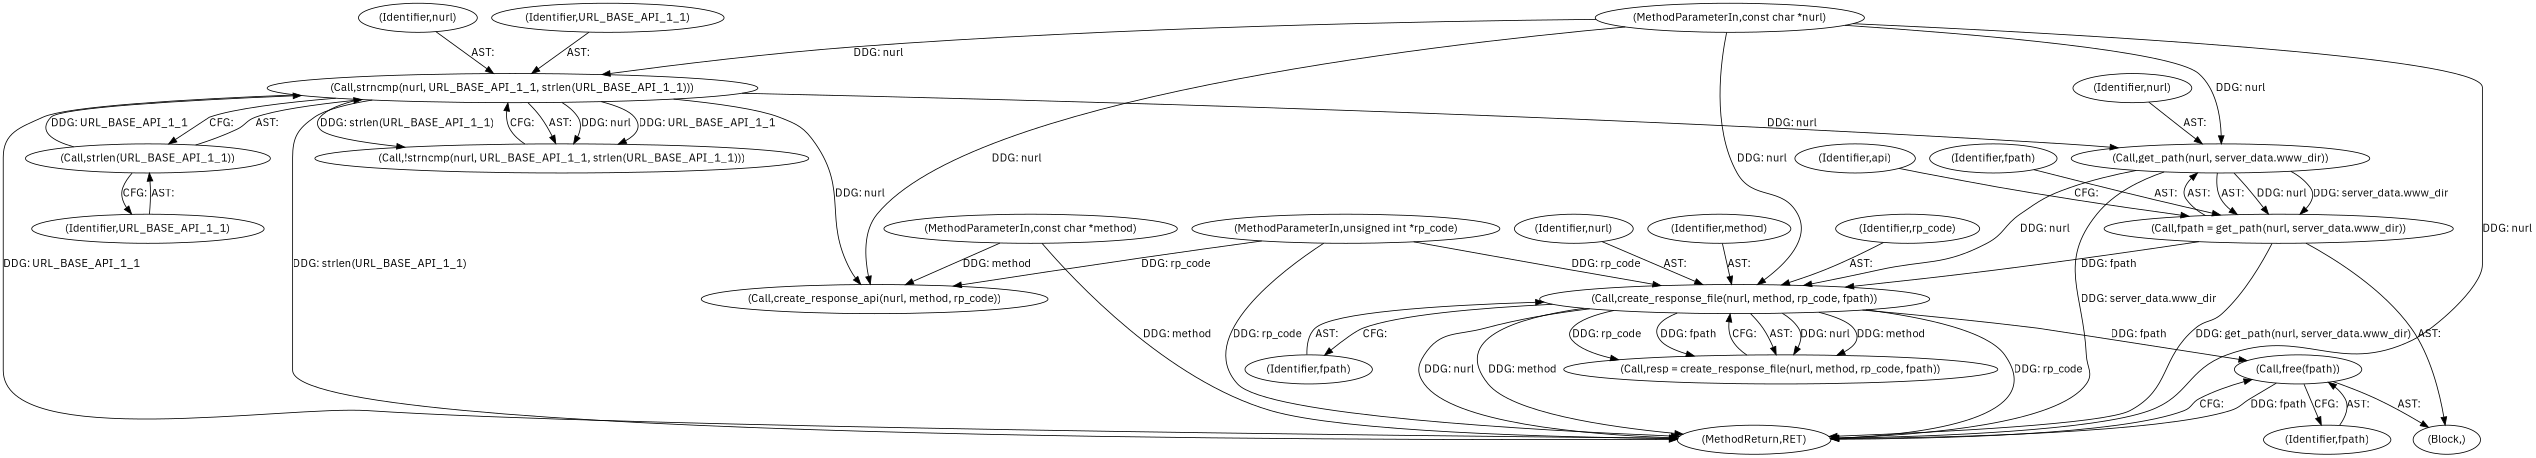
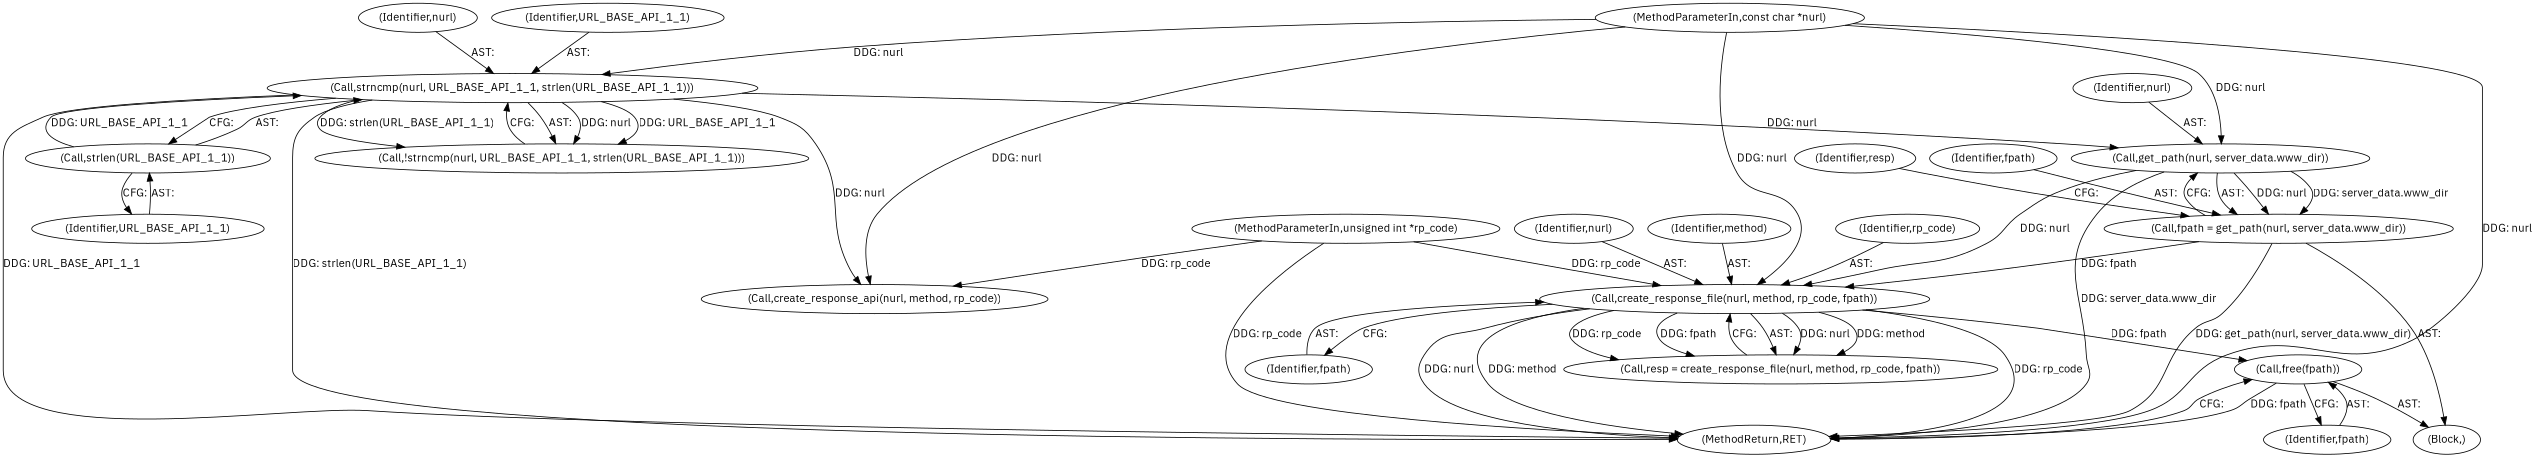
node "(Identifier,api)": label "(Identifier,api)" -> "(Identifier,resp)"
edge "(Call,fpath = get_path(nurl, server_data.www_dir))" -> "(Call,get_path(nurl, server_data.www_dir))": label "AST: " -> "CFG: "
node "(MethodParameterIn,const char *method)": removed
